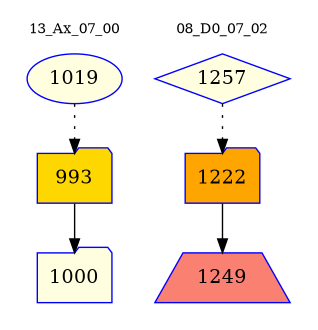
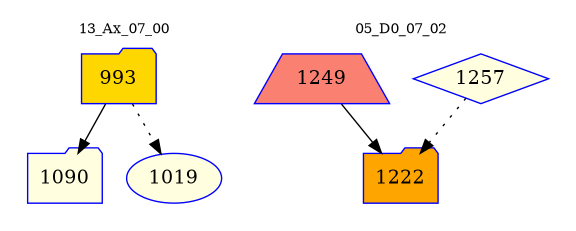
cluster "08_D0_07_02": label "08_D0_07_02" -> "05_D0_07_02"
edge "1019" -> "993": reversed
edge "1222" -> "1249": reversed
node "1000": label "1000" -> "1090"
